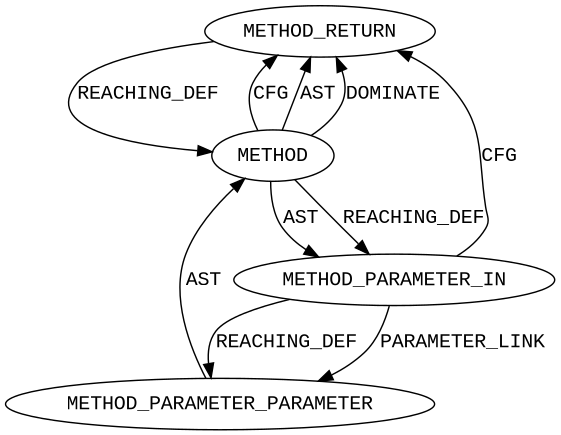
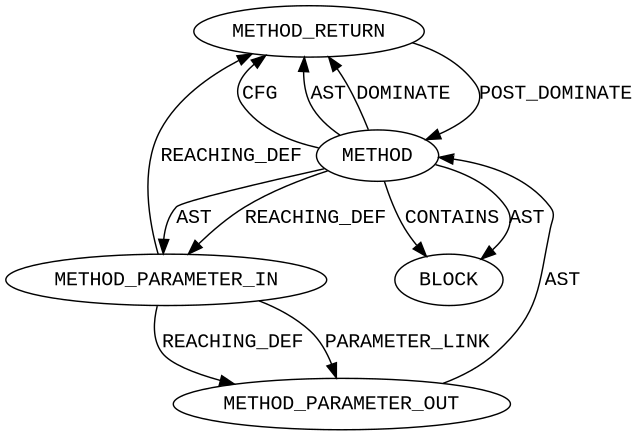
edge "METHOD_RETURN" -> "METHOD": label "REACHING_DEF" -> "POST_DOMINATE"
edge "METHOD_PARAMETER_IN" -> "METHOD_RETURN": label "CFG" -> "REACHING_DEF"
node "BLOCK": added
node "METHOD_PARAMETER_PARAMETER": label "METHOD_PARAMETER_PARAMETER" -> "METHOD_PARAMETER_OUT"
